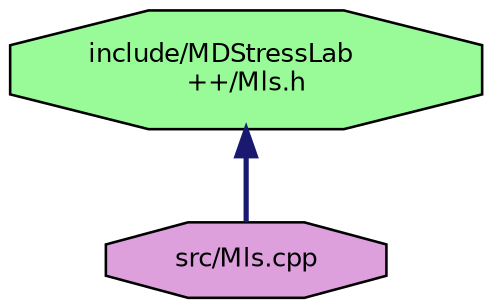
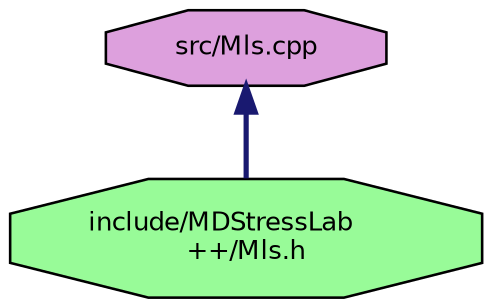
edge "src/Mls.cpp" -> "include/MDStressLab ++/Mls.h": reversed
